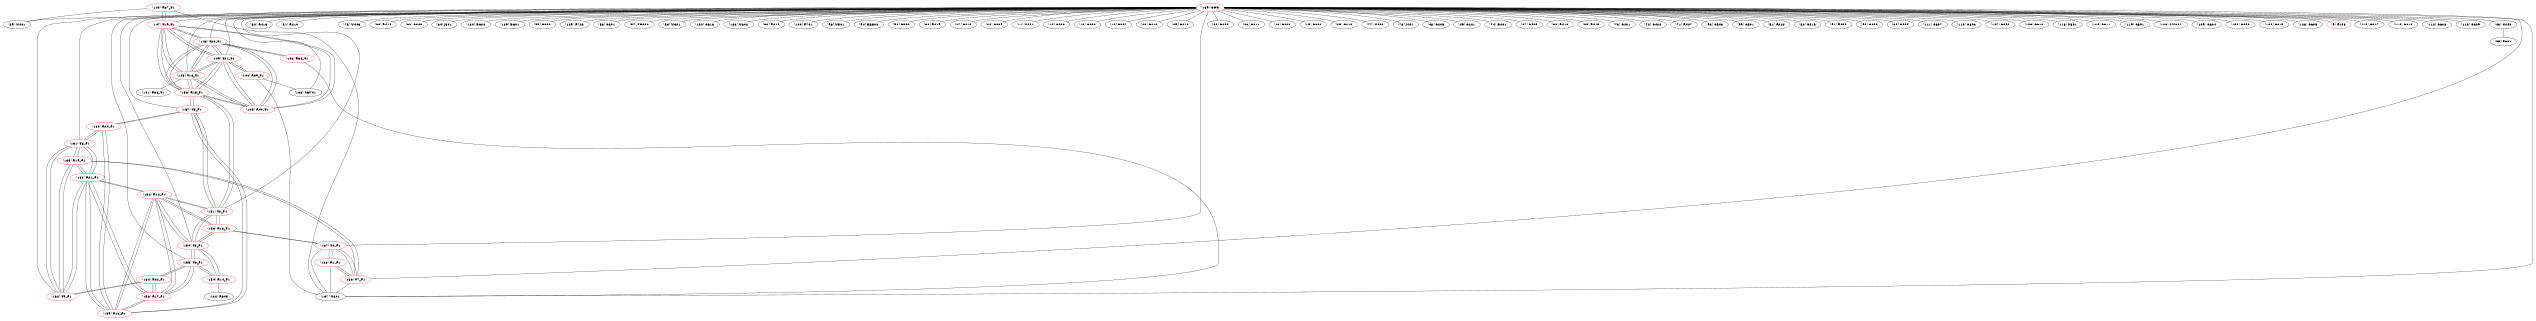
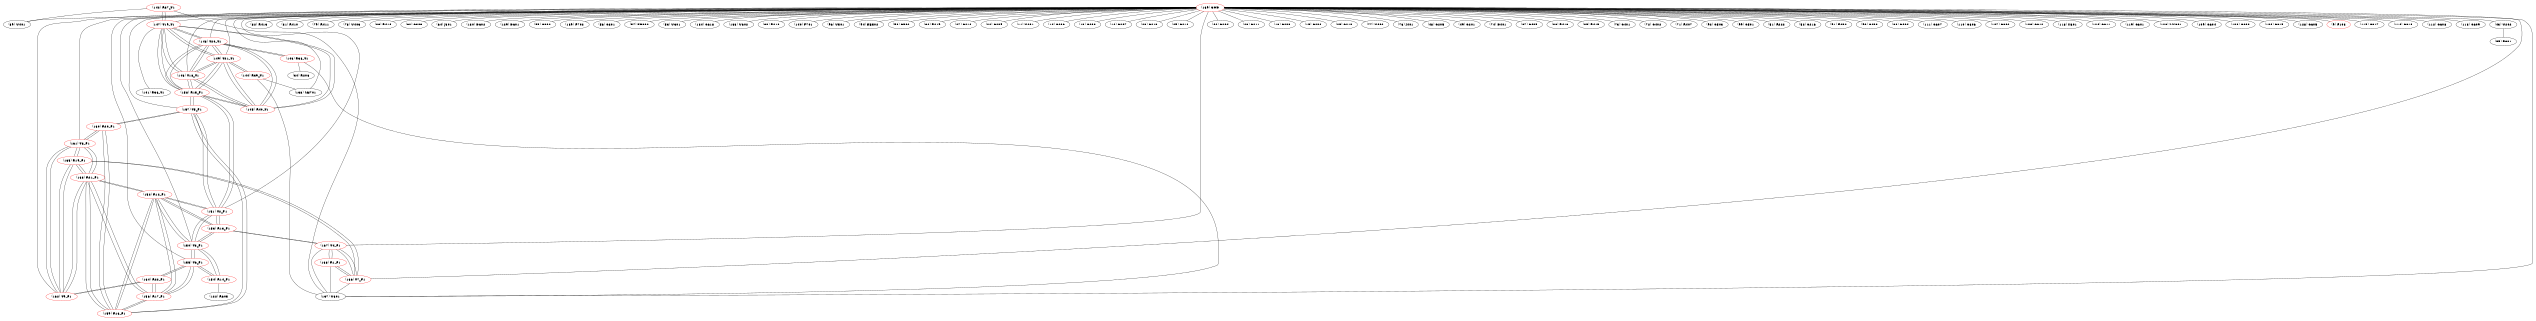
node "(79) R411": added
node "(34) R206": added
edge "(146) T18_T1" -- "(141) R36_T1": now "(147) T19_T1" -- "(141) R36_T1"
